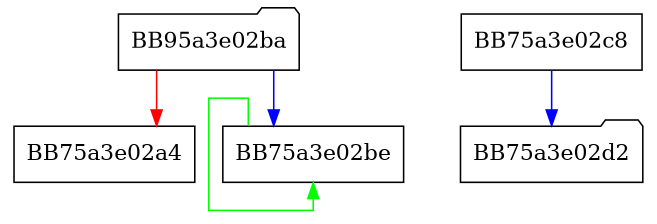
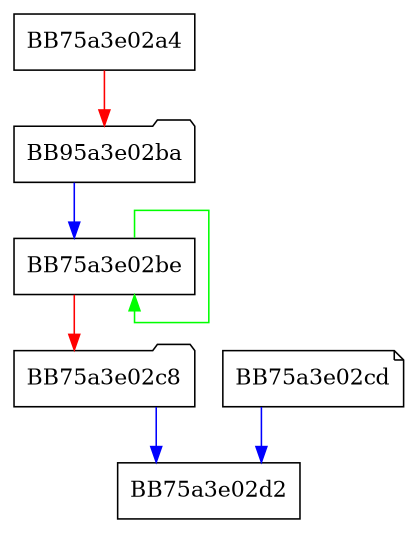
node "BB75a3e02c8": shape box -> folder
edge "BB95a3e02ba" -> "BB75a3e02a4": reversed
node "BB75a3e02d2": shape folder -> box
edge "BB75a3e02be" -> "BB75a3e02c8": added
node "BB75a3e02cd": added
